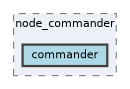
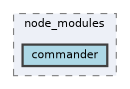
cluster "node_commander": label "node_commander" -> "node_modules"
